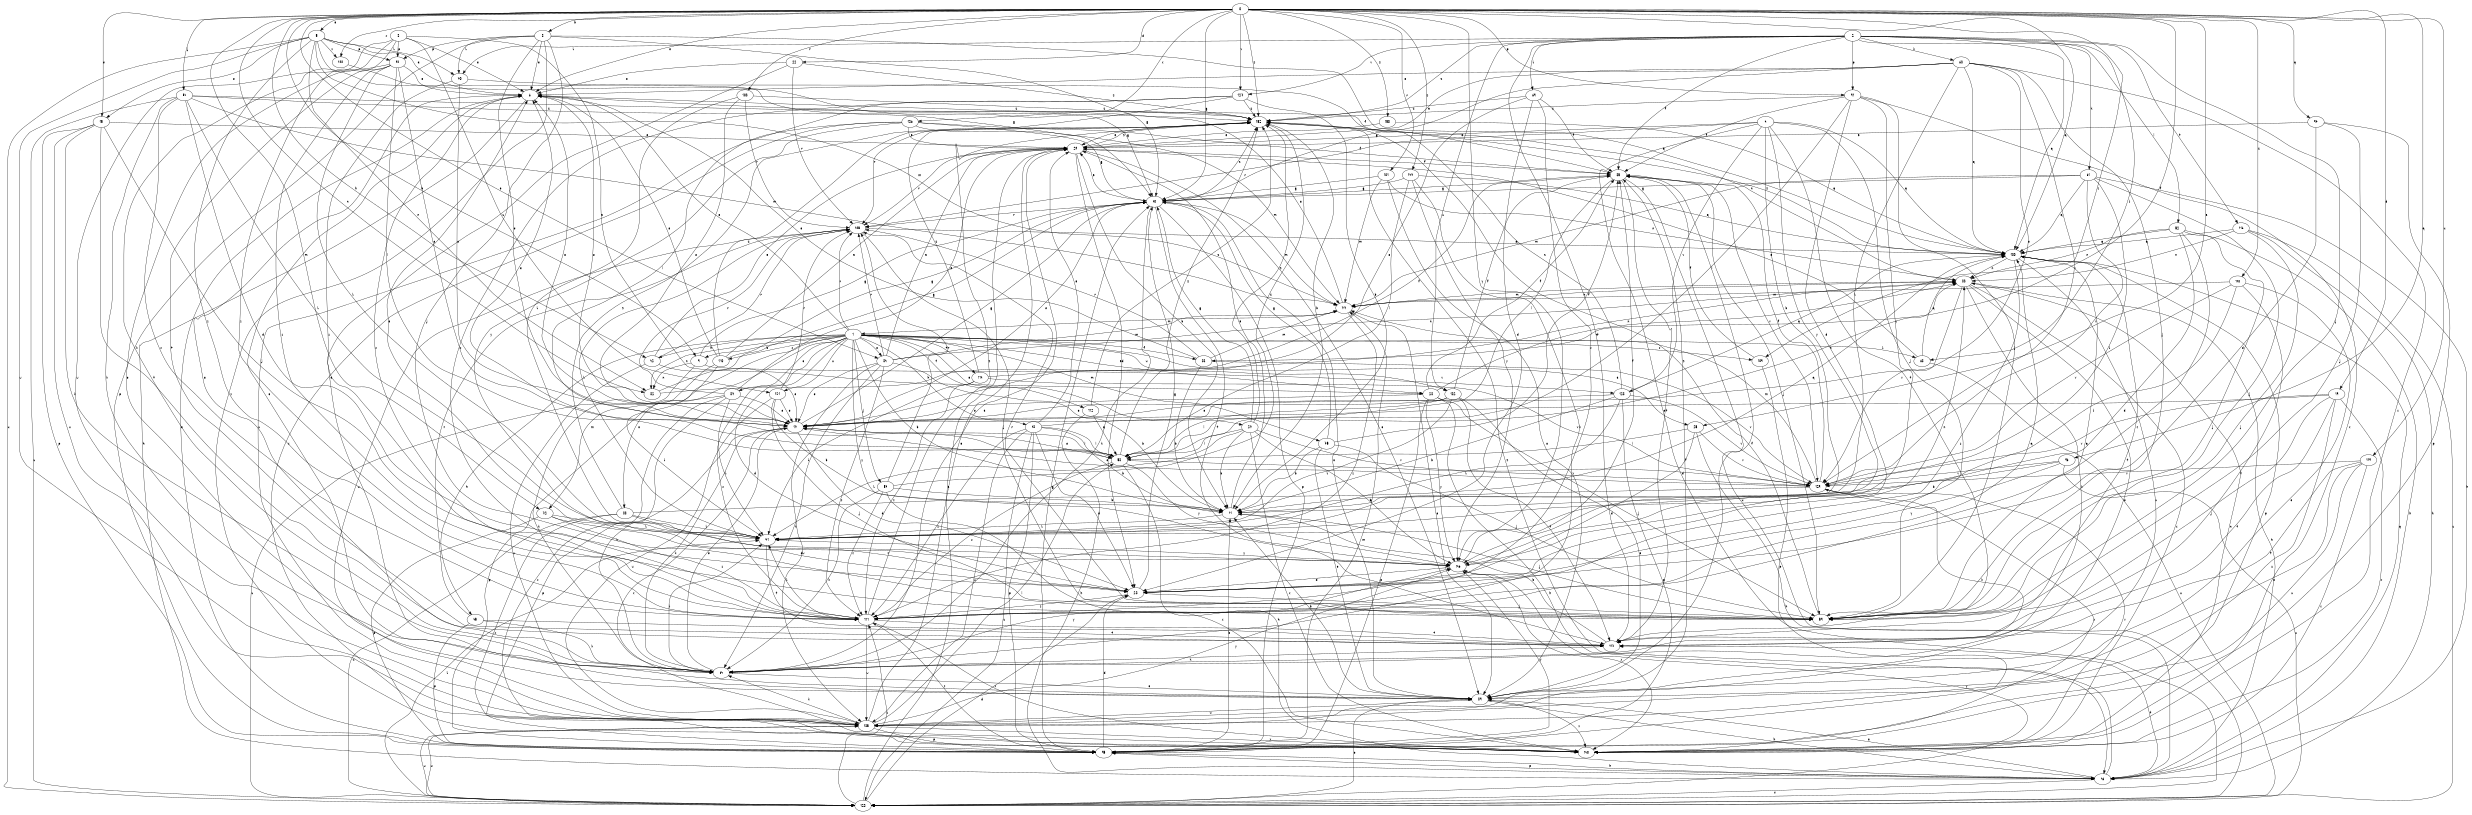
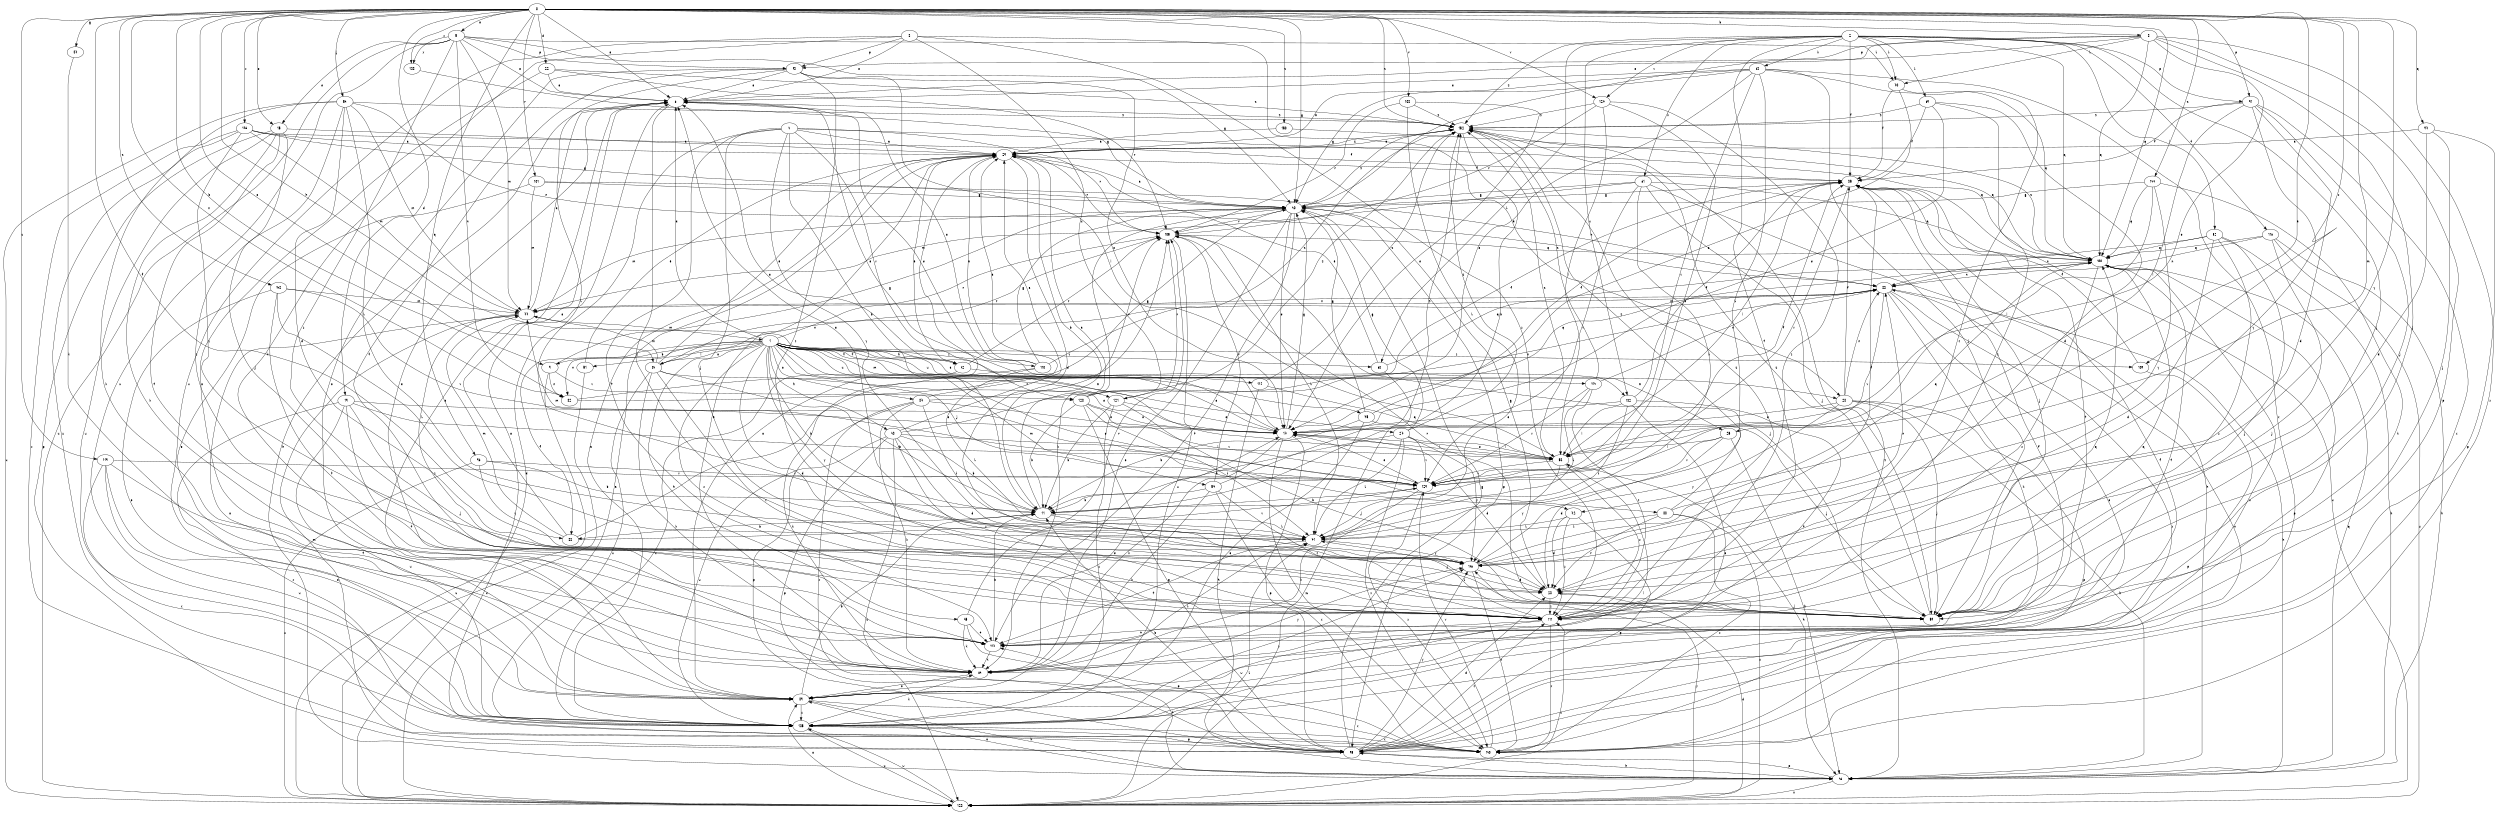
node "37": added
node "51": added
edge "33" -> "11": reversed
